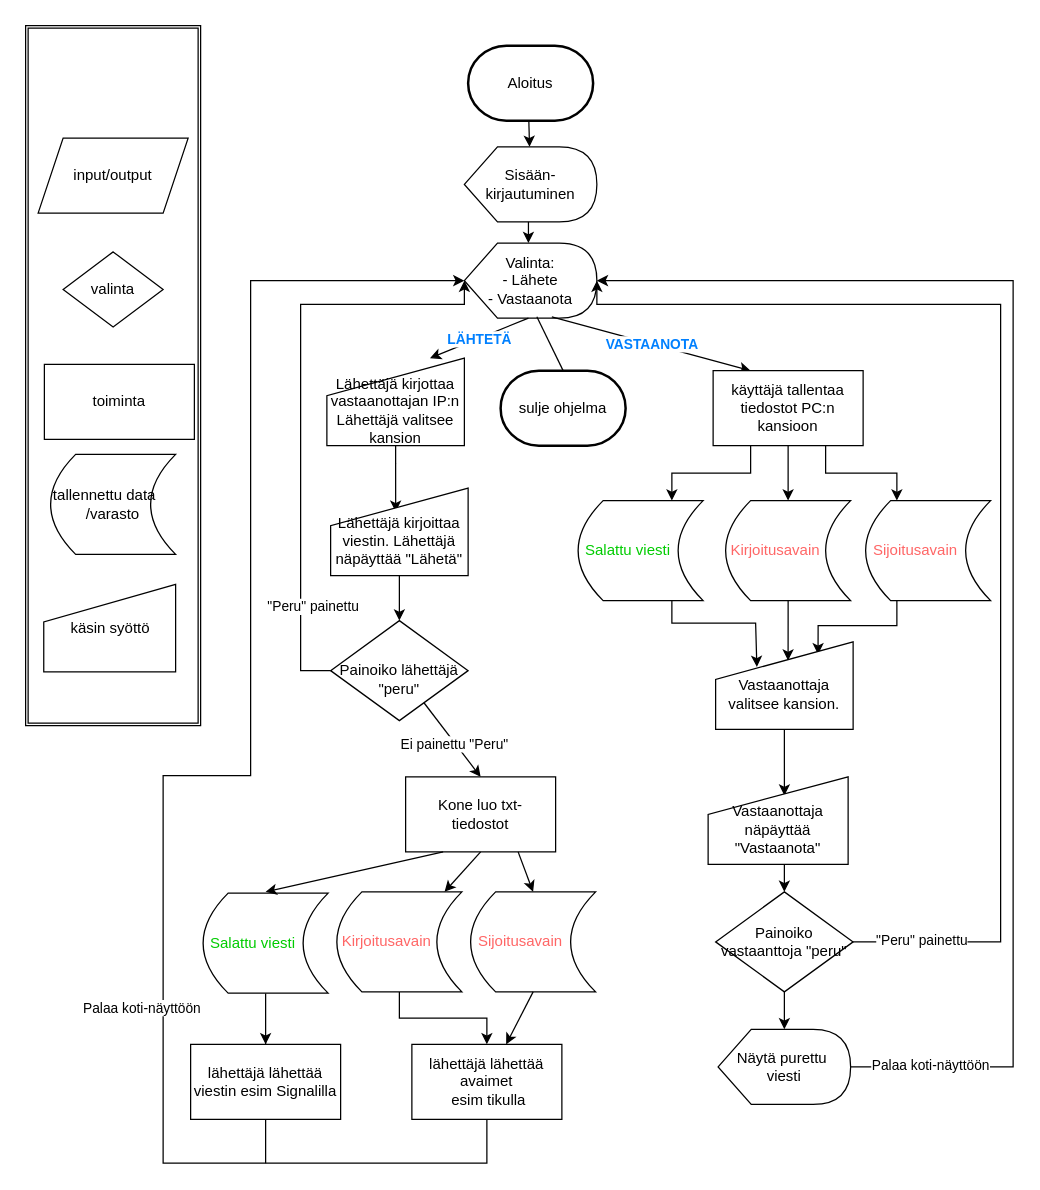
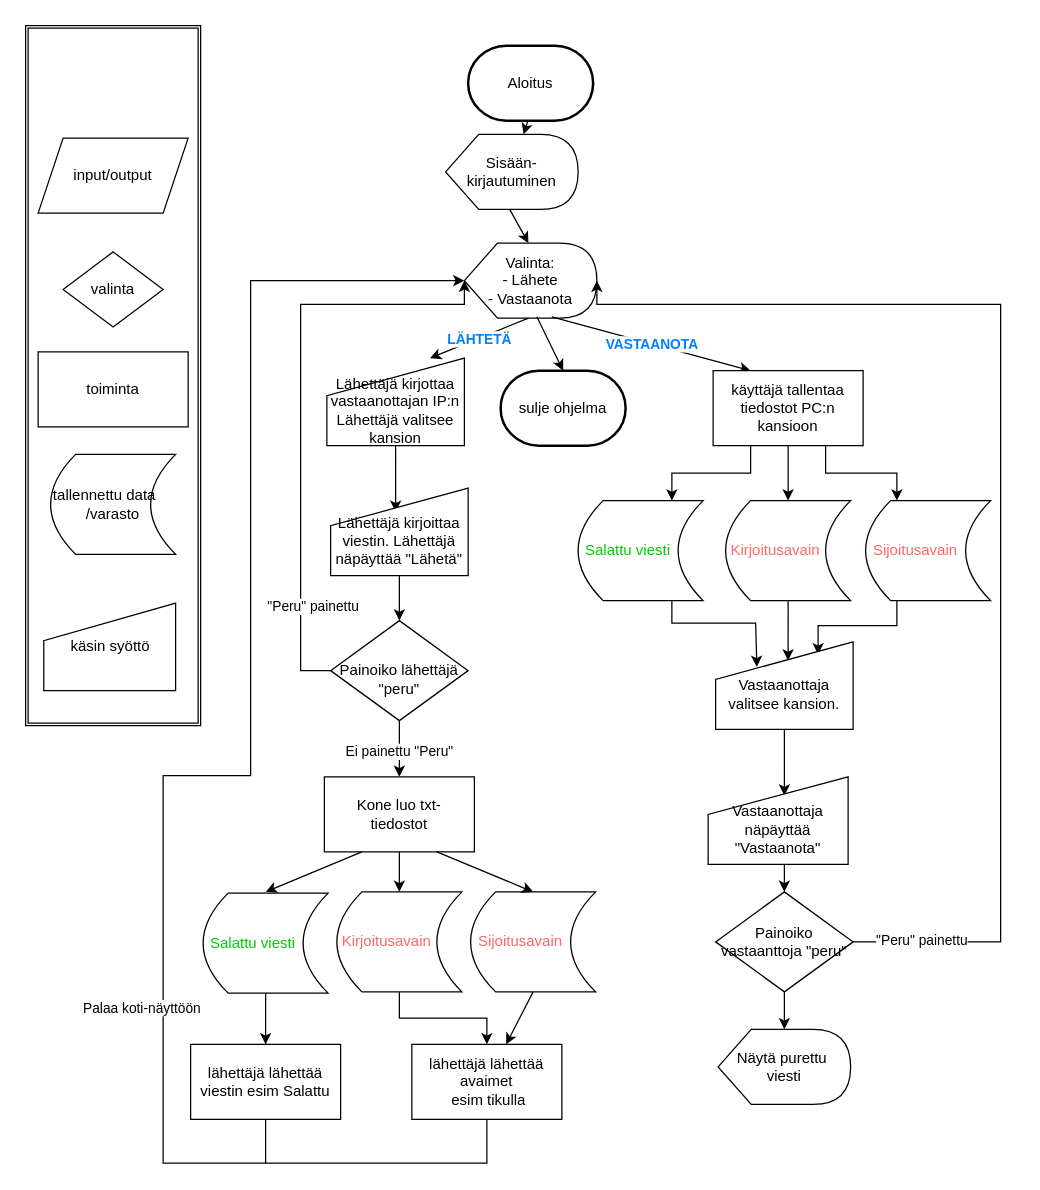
node "Sisään- kirjautuminen": moved (531, 184) -> (512, 172)
edge "Valinta: - Lähete - Vastaanota" -- "sulje ohjelma": arrowhead none -> classic
node "toiminta": moved (119, 402) -> (113, 389)
edge "Näytä purettu viesti" -> "Valinta: - Lähete - Vastaanota": removed, label "Palaa koti-näyttöön"
node "käsin syöttö": moved (110, 628) -> (110, 647)
node "Kone luo txt- tiedostot": moved (481, 814) -> (399, 814)
node "lähettäjä lähettää viestin esim Signalilla": label "lähettäjä lähettää viestin esim Signalilla" -> "lähettäjä lähettää viestin esim Salattu"
